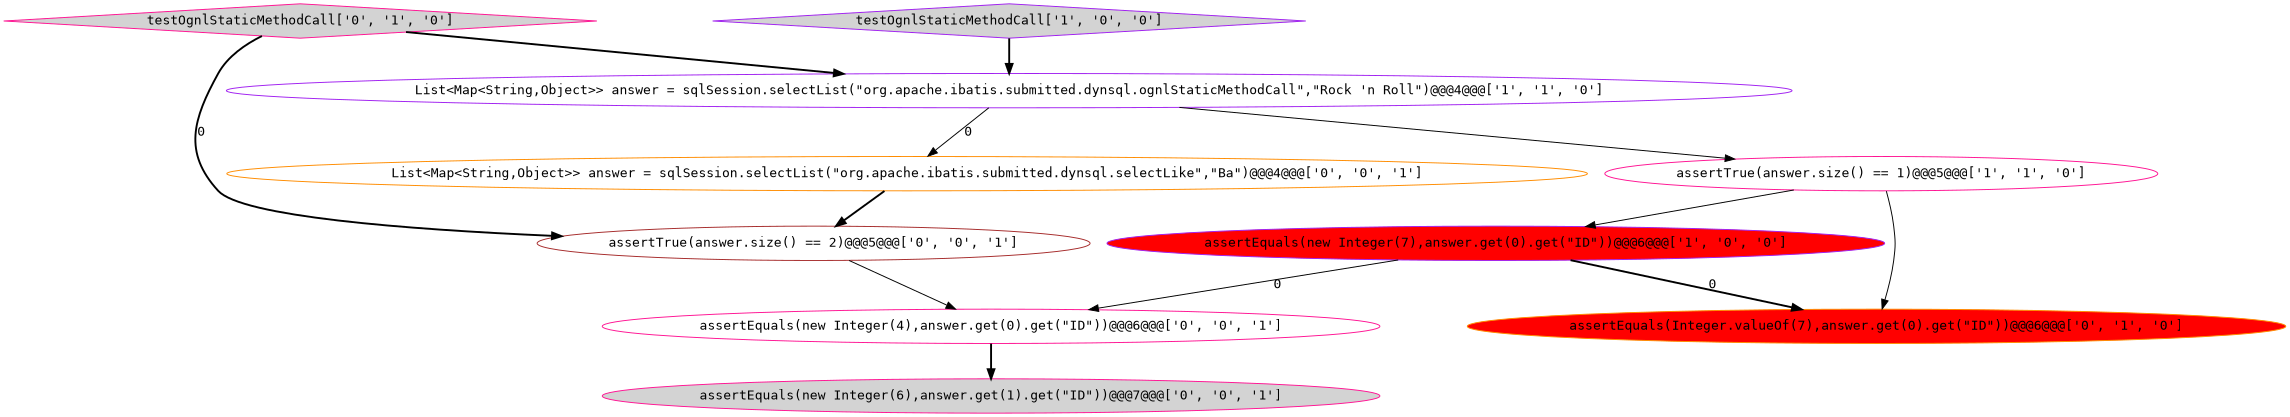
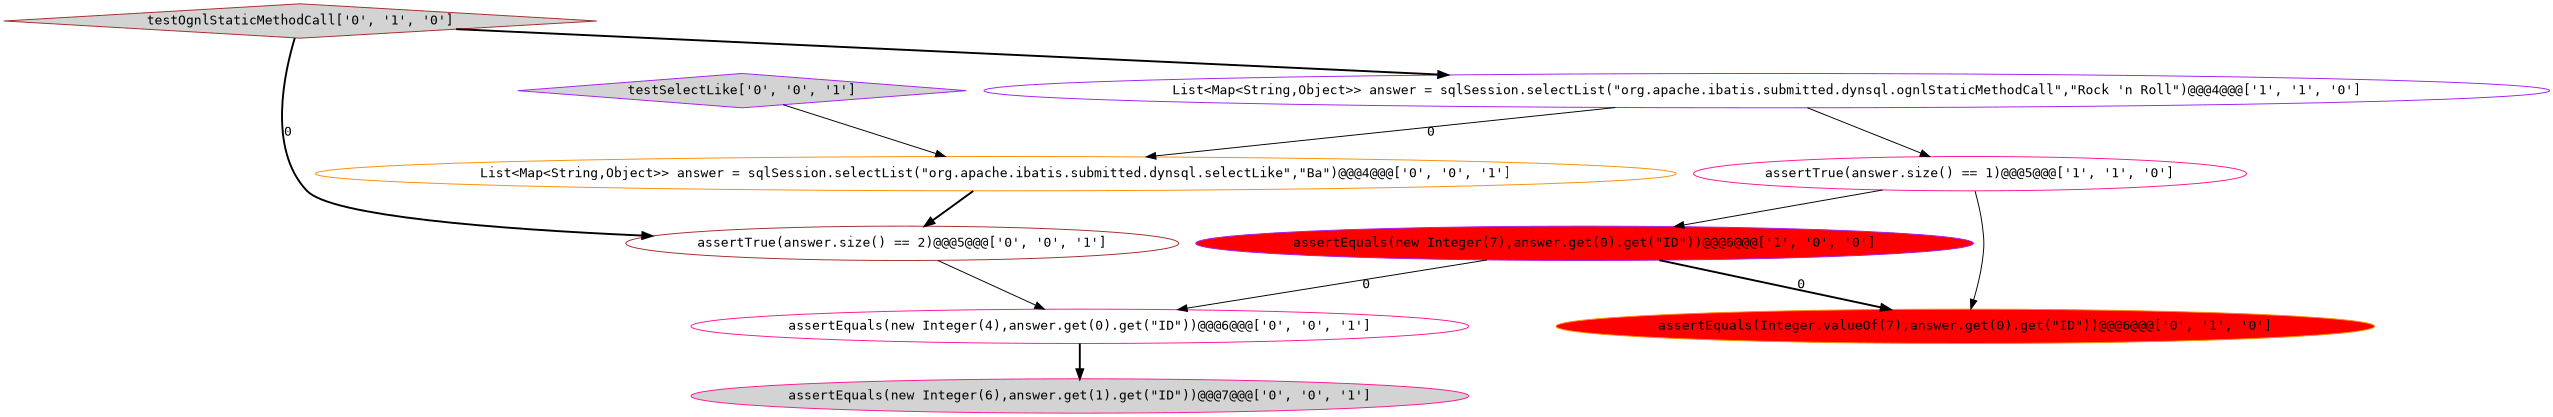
node "testOgnlStaticMethodCall['0', '1', '0']": color deeppink -> brown
node "testOgnlStaticMethodCall['1', '0', '0']": removed
node "testSelectLike['0', '0', '1']": added
